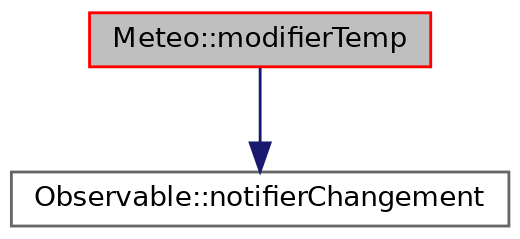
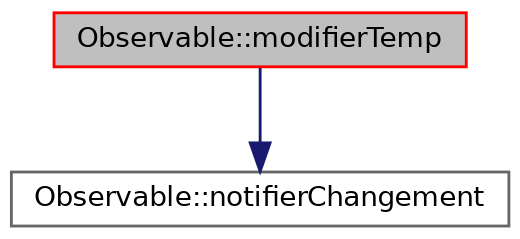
node "Meteo::modifierTemp": label "Meteo::modifierTemp" -> "Observable::modifierTemp"
